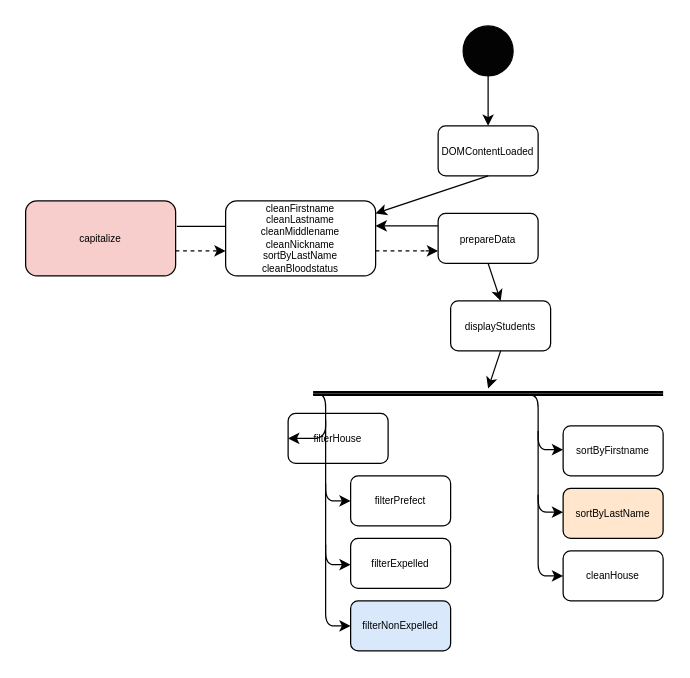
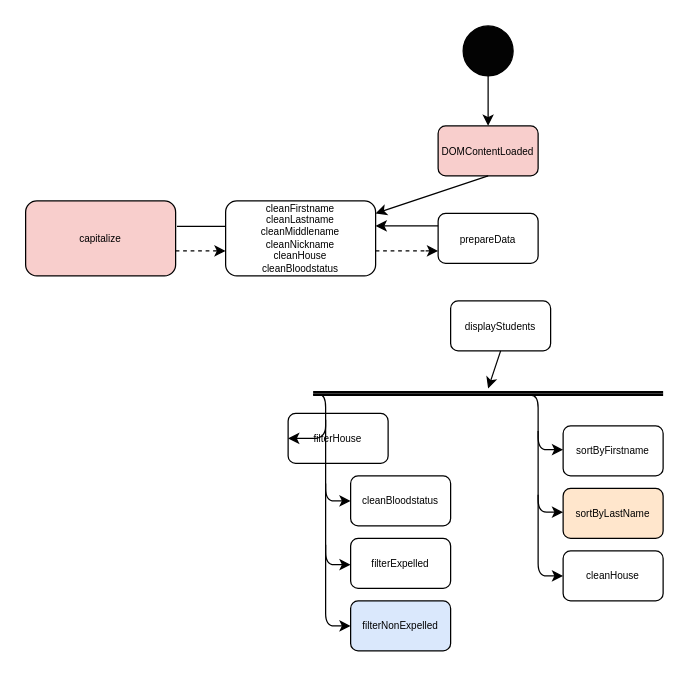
node "DOMContentLoaded": fillcolor #ffffff -> #f8cecc
node "cleanFirstname cleanLastname cleanMiddlename cleanNickname sortByLastName cleanBloodstatus": label "cleanFirstname cleanLastname cleanMiddlename cleanNickname sortByLastName cleanBloodstatus" -> "cleanFirstname cleanLastname cleanMiddlename cleanNickname cleanHouse cleanBloodstatus"
edge "prepareData" -> "displayStudents": removed
node "filterPrefect": label "filterPrefect" -> "cleanBloodstatus"
